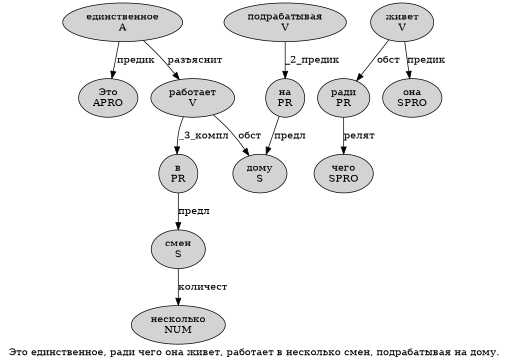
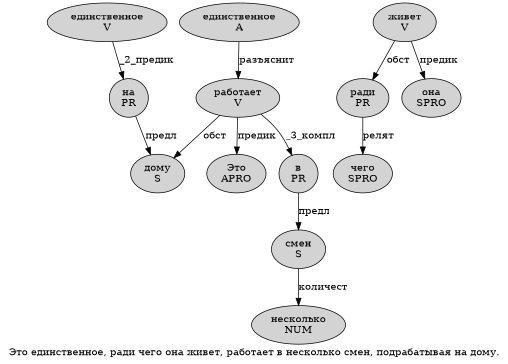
node "подрабатывая V": label "подрабатывая V" -> "единственное V"
edge "единственное A" -> "Это APRO": now "работает V" -> "Это APRO"
